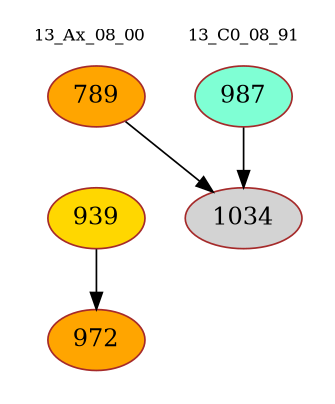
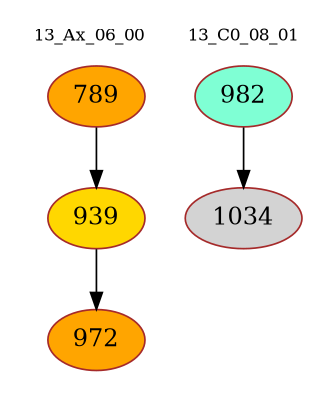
cluster "13_Ax_08_00": label "13_Ax_08_00" -> "13_Ax_06_00"
cluster "13_C0_08_91": label "13_C0_08_91" -> "13_C0_08_01"
node "987": label "987" -> "982"
edge "789" -> "1034": now "789" -> "939"
